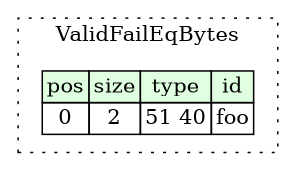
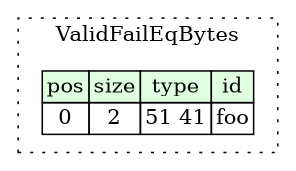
node "pos": text "51 40" -> "51 41"
